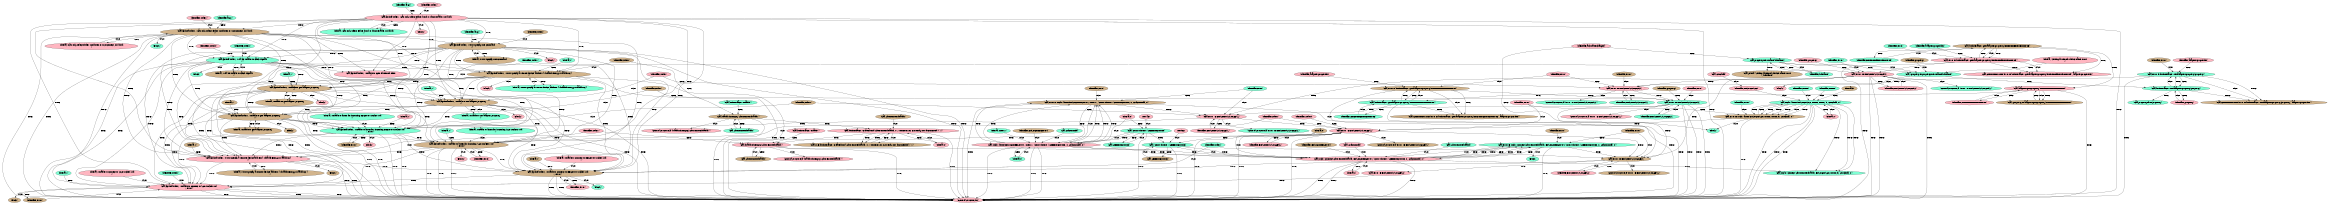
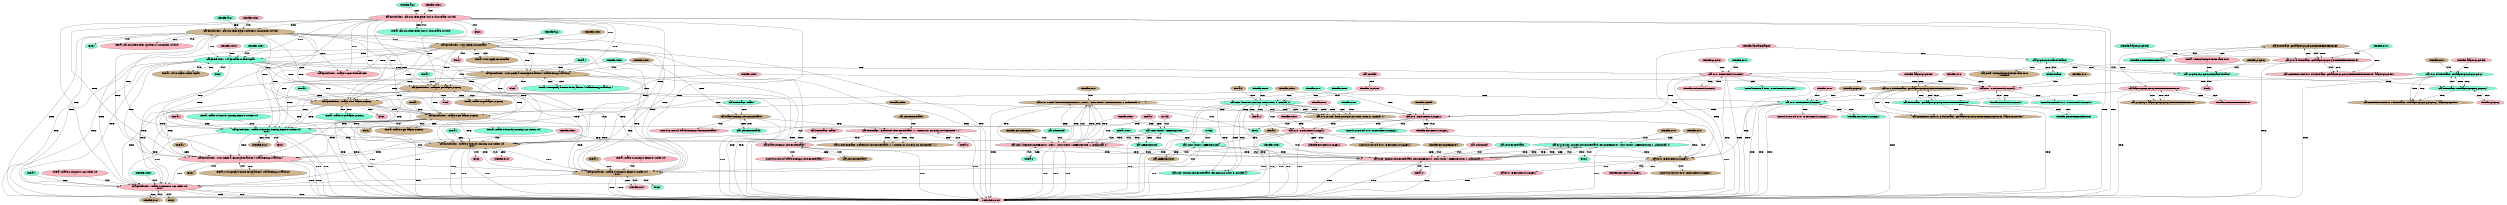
node "(Identifier,bd_name)": label "(Identifier,bd_name)" -> "(Block,bd_name)"
node "(Call,*property = property_new_name(bd_name))": label "(Call,*property = property_new_name(bd_name))" -> "(Call,*property = property_only_name(bd_name))"
node "(Identifier,BTSOCK_SCO)": label "(Identifier,BTSOCK_SCO)" -> "(Identifier,SCO_SCO)"
edge "(Literal,5)" -> "(Call,sock->listen(BTSOCK_SCO, NULL, NULL, 5, &sock_fd, 0))": label "CFG: " -> "AST: "
edge "(Call,*property = adapter_get_property(BT_PROPERTY_BDNAME))" -> "(Call,adapter_get_property(BT_PROPERTY_BDNAME))": label "CFG: " -> "AST: "
node "(Identifier,sock_fd)": added
node "(Call,property_free(property))": removed
node "1000521": fillcolor lightpink -> aquamarine
node "(ControlStructure,int)": label "(ControlStructure,int)" -> "(MethodReturn,int)"
